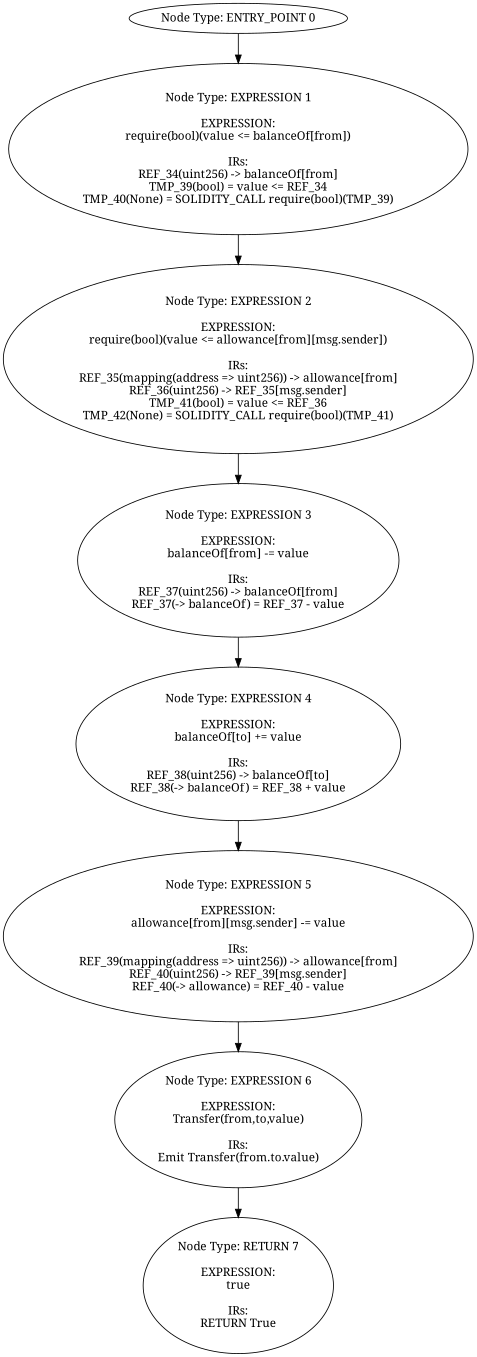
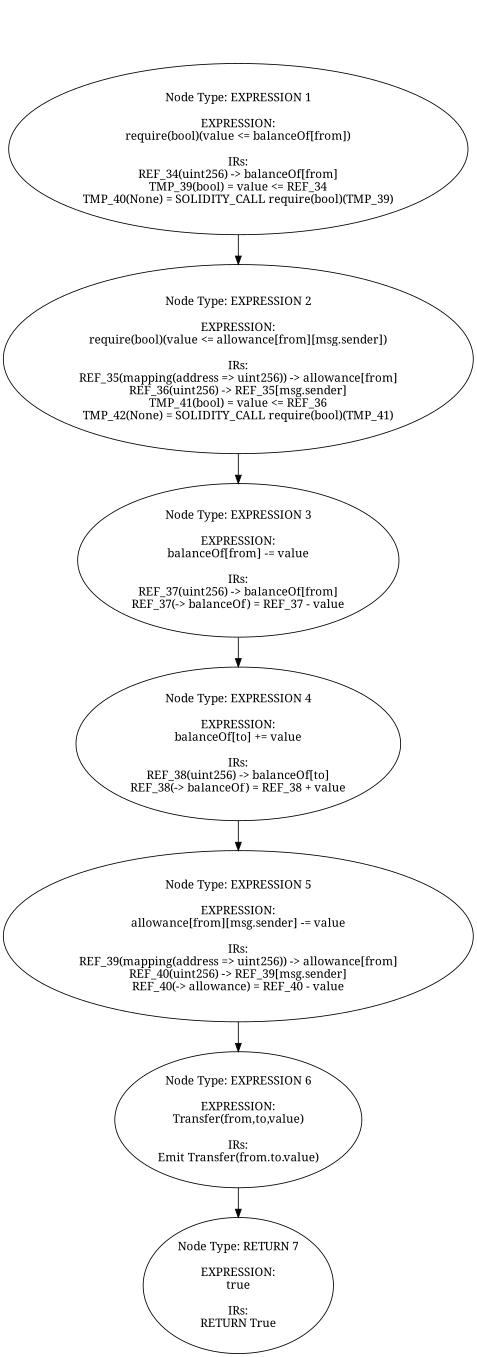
node "Node Type: ENTRY_POINT 0": removed
